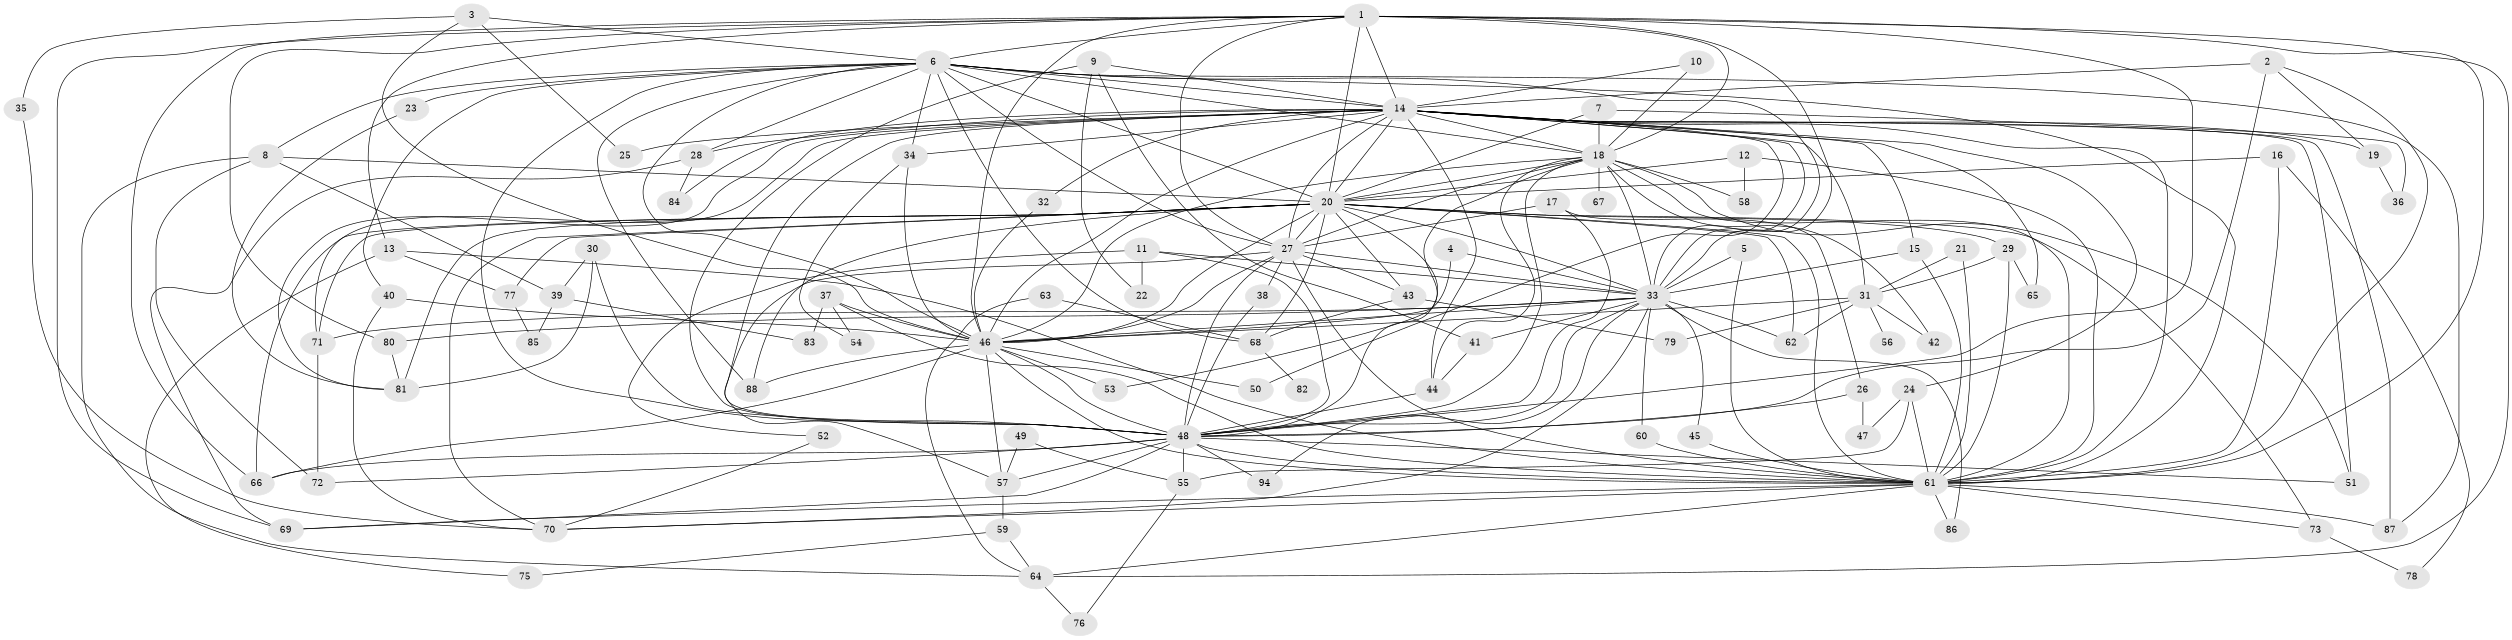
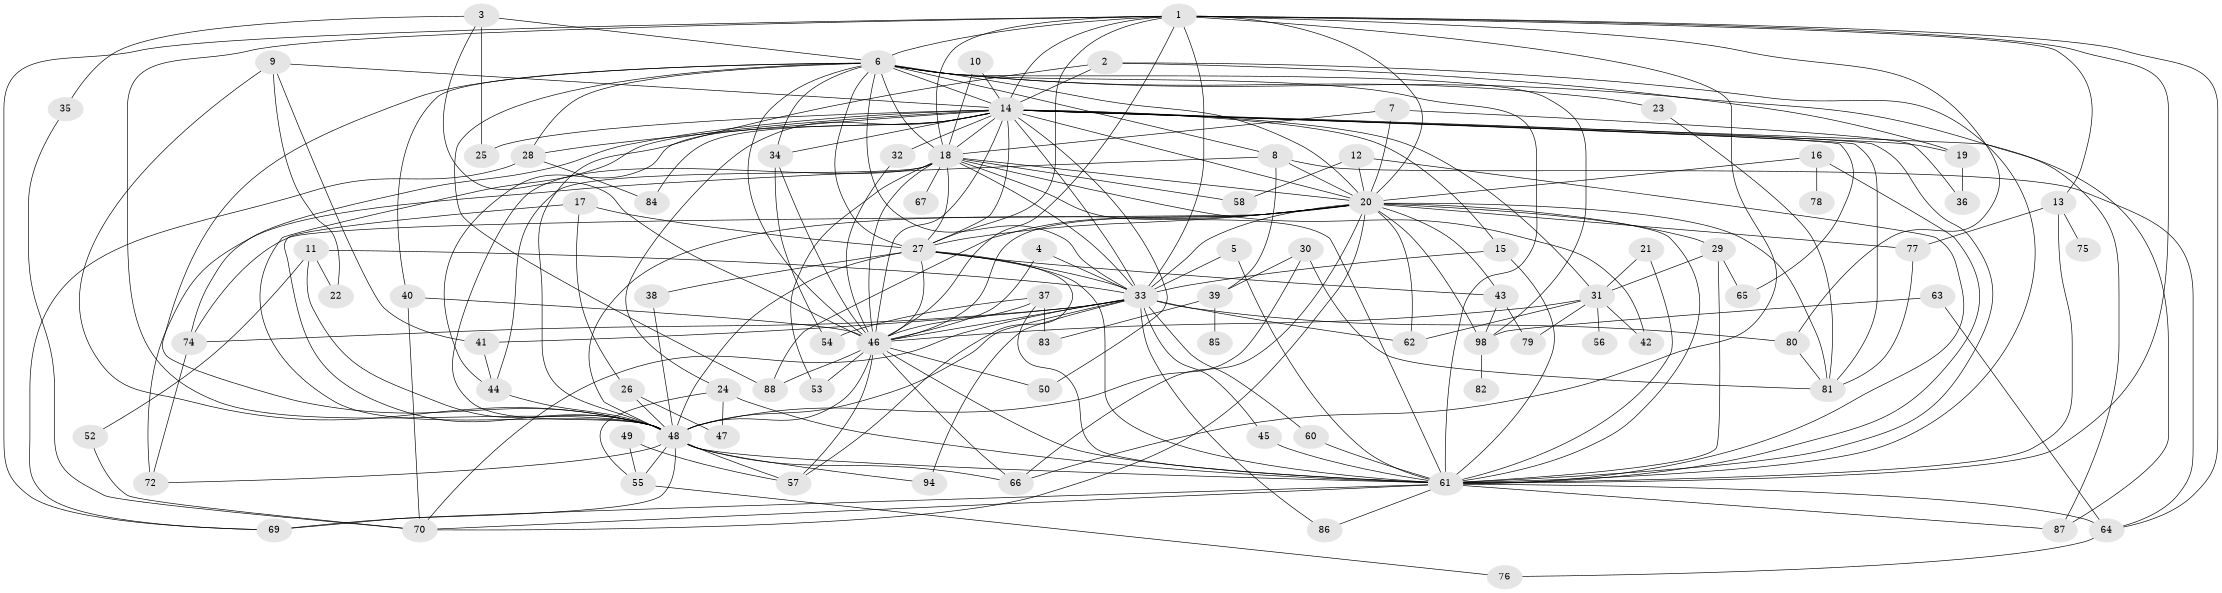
edge "77" -- "85": now "77" -- "81"
node "71": label "71" -> "74"
node "68": label "68" -> "98"
node "51": removed
node "59": removed
node "73": removed
